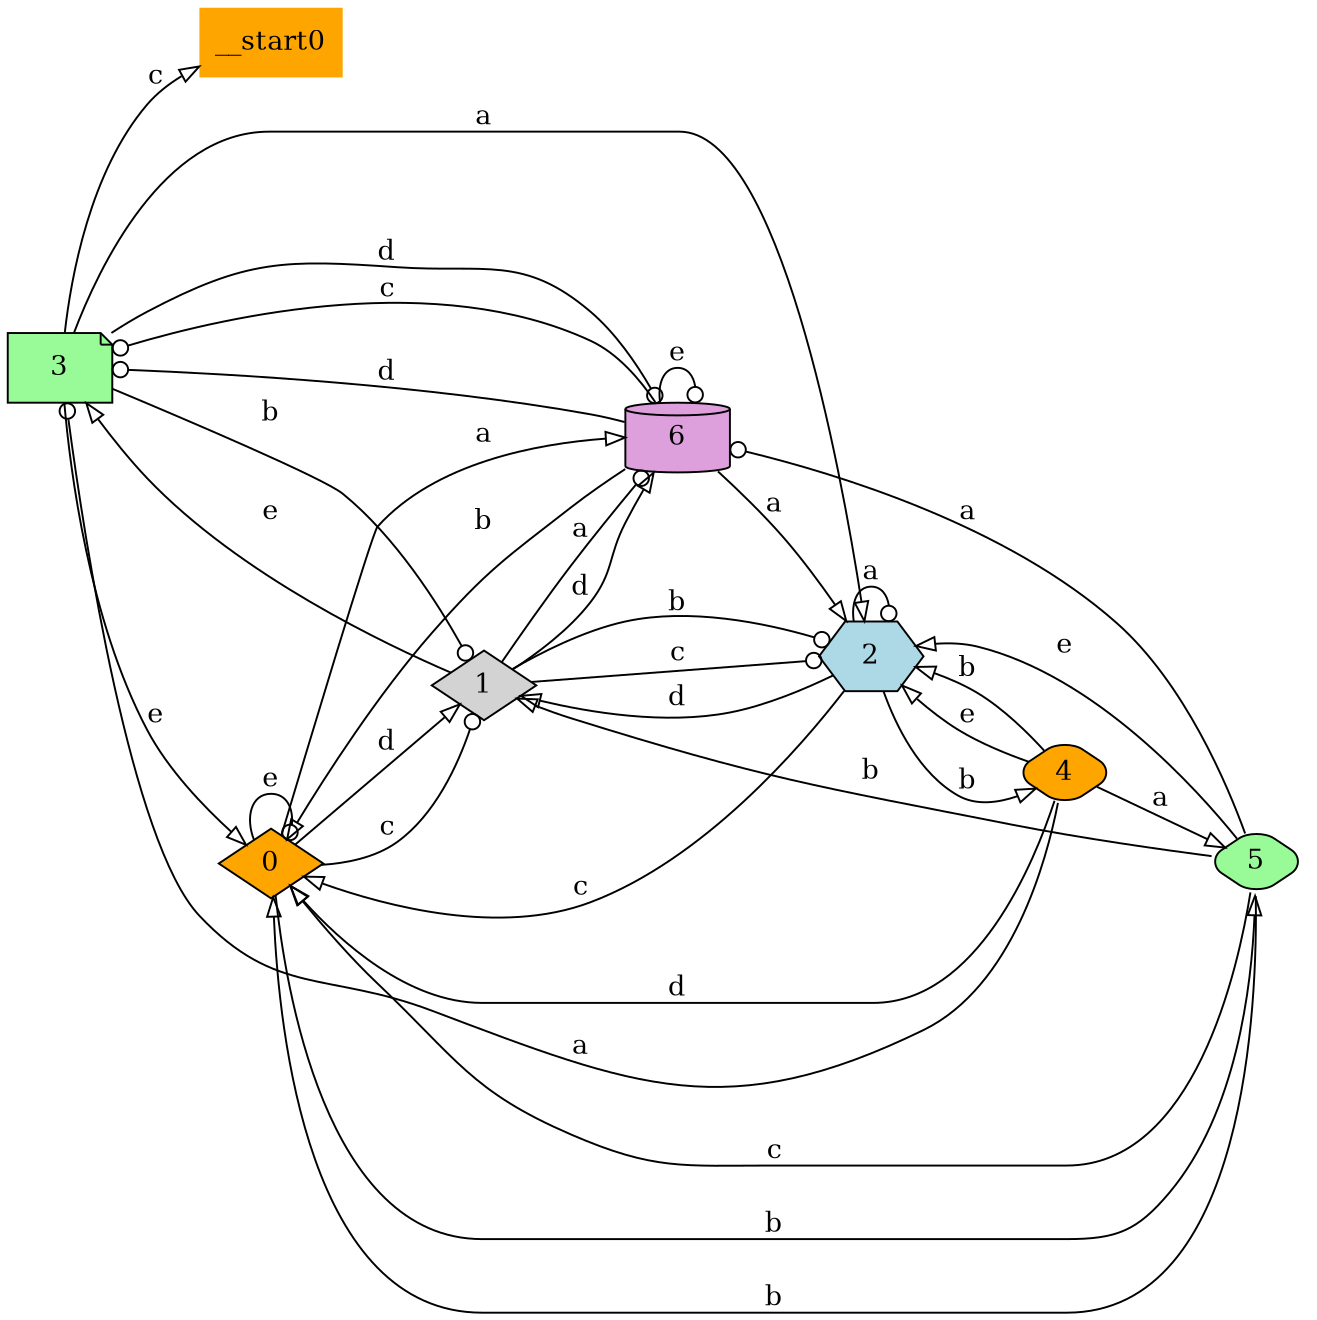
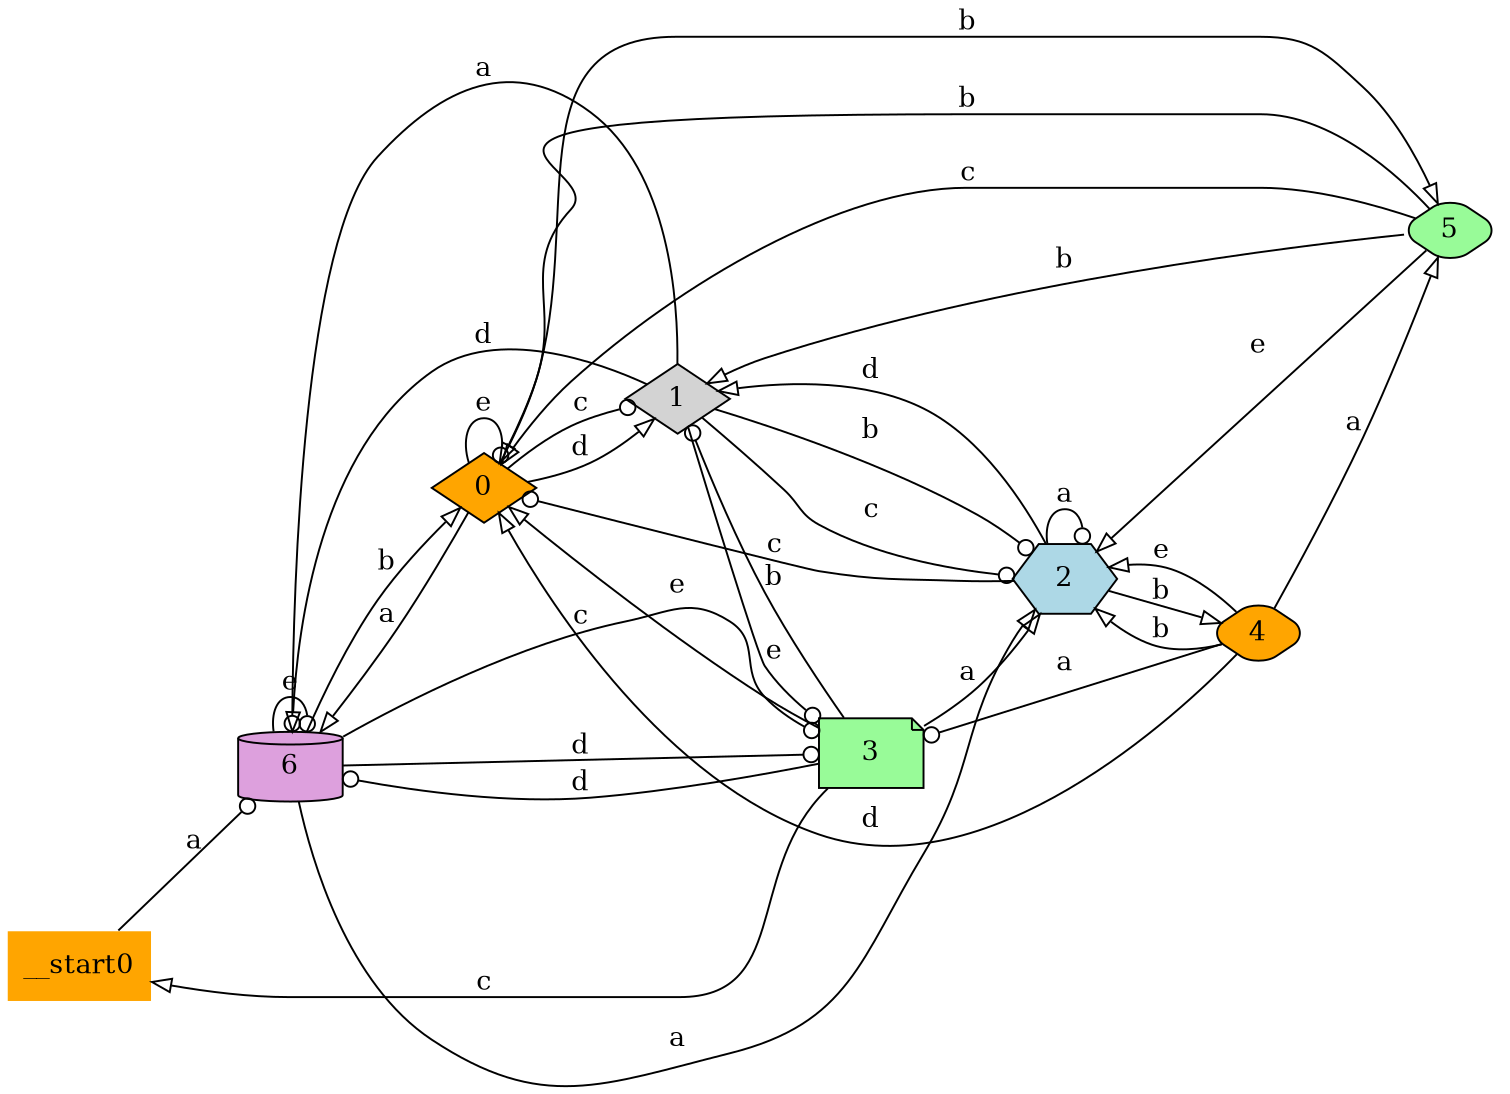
edge "1" -> "3": arrowhead onormal -> odot
edge "5" -> "6": now "__start0" -> "6"
edge "2" -> "0": arrowhead onormal -> odot
